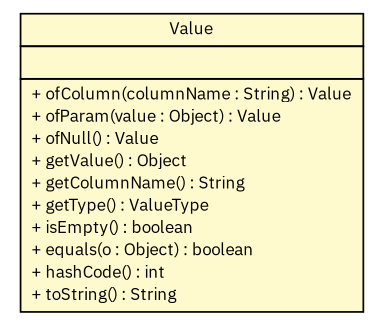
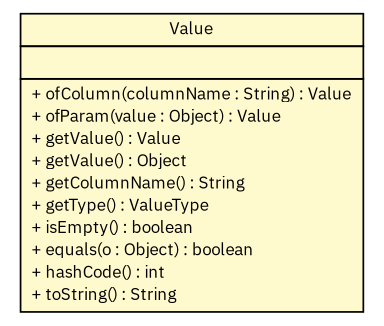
node "Value": text "+ ofNull() : Value" -> "+ getValue() : Value"
